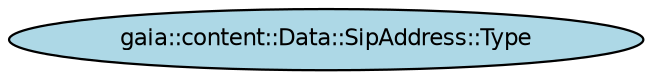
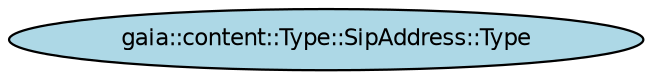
node "gaia::content::Data::SipAddress::Type": label "gaia::content::Data::SipAddress::Type" -> "gaia::content::Type::SipAddress::Type"
